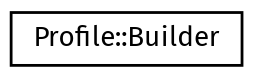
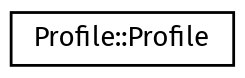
node "Profile::Builder": label "Profile::Builder" -> "Profile::Profile"
